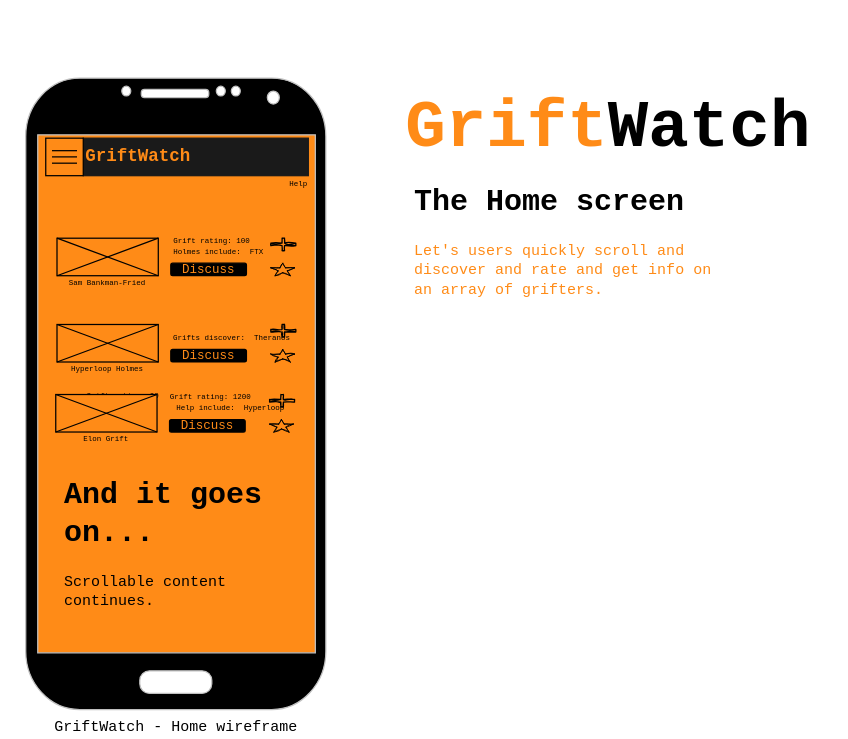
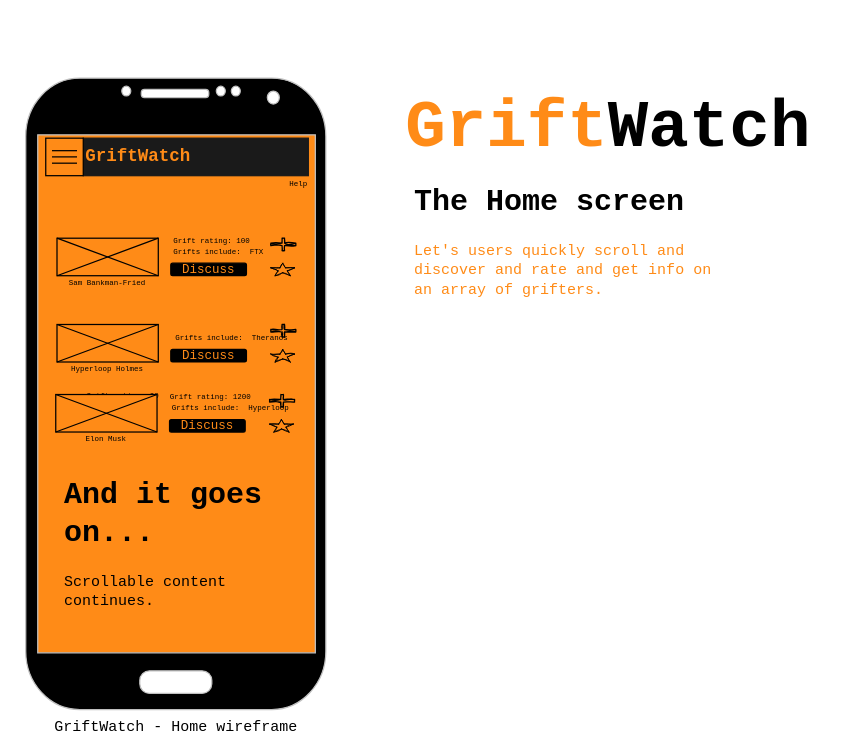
node "Holmes include: FTX": label "Holmes include: FTX" -> "Grifts include: FTX"
node "Grifts discover: Theranos": label "Grifts discover: Theranos" -> "Grifts include: Theranos"
node "Help include: Hyperloop": label "Help include: Hyperloop" -> "Grifts include: Hyperloop"
node "Elon Grift": label "Elon Grift" -> "Elon Musk"
